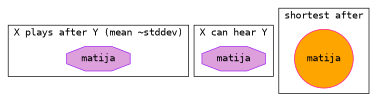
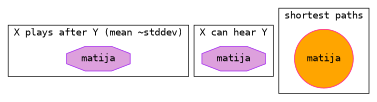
cluster "shortest after": label "shortest after" -> "shortest paths"
